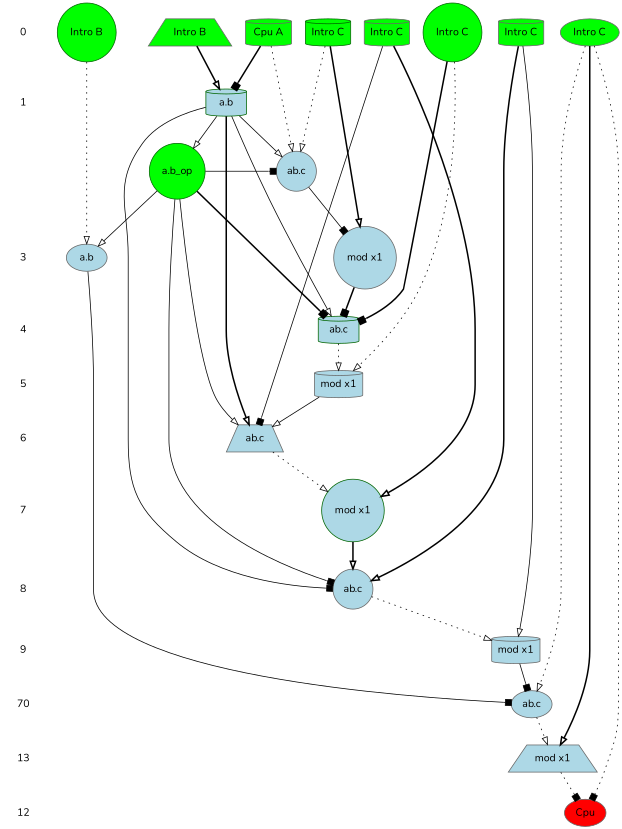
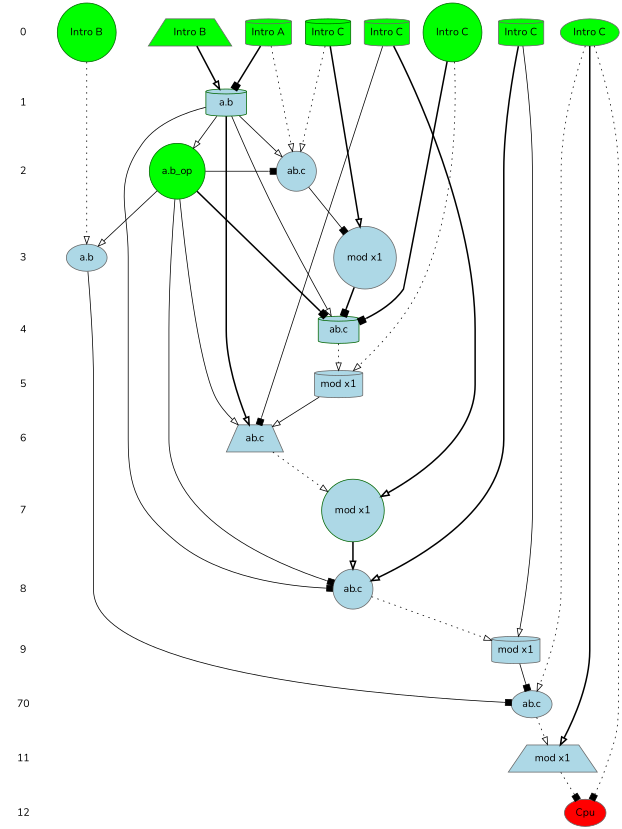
node "Cpu A": label "Cpu A" -> "Intro A"
node "2": added
node "13": label "13" -> "11"
